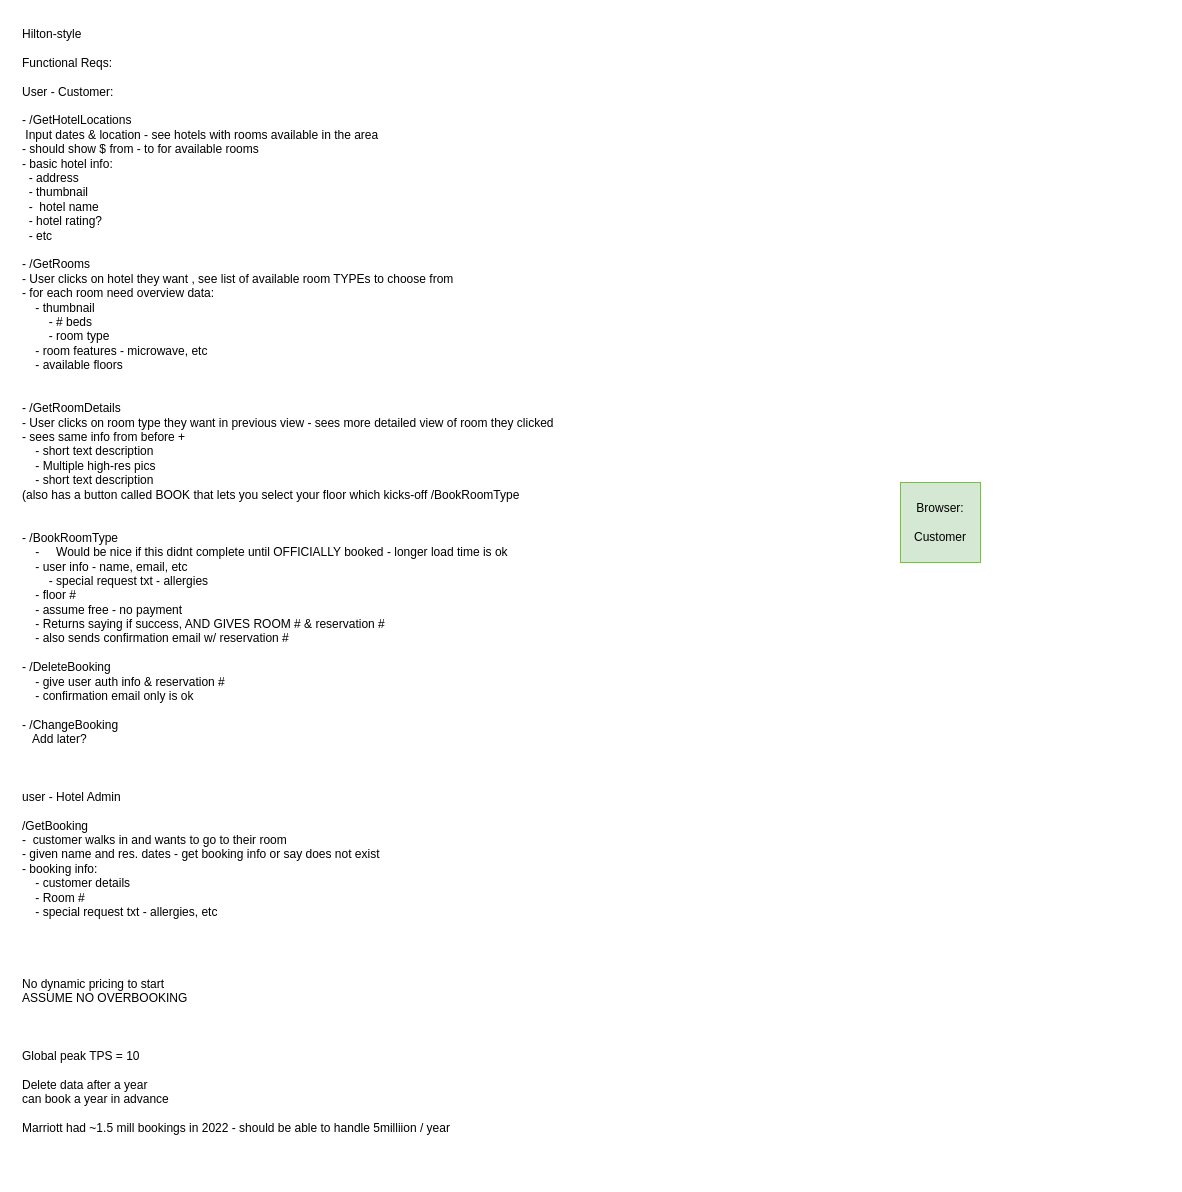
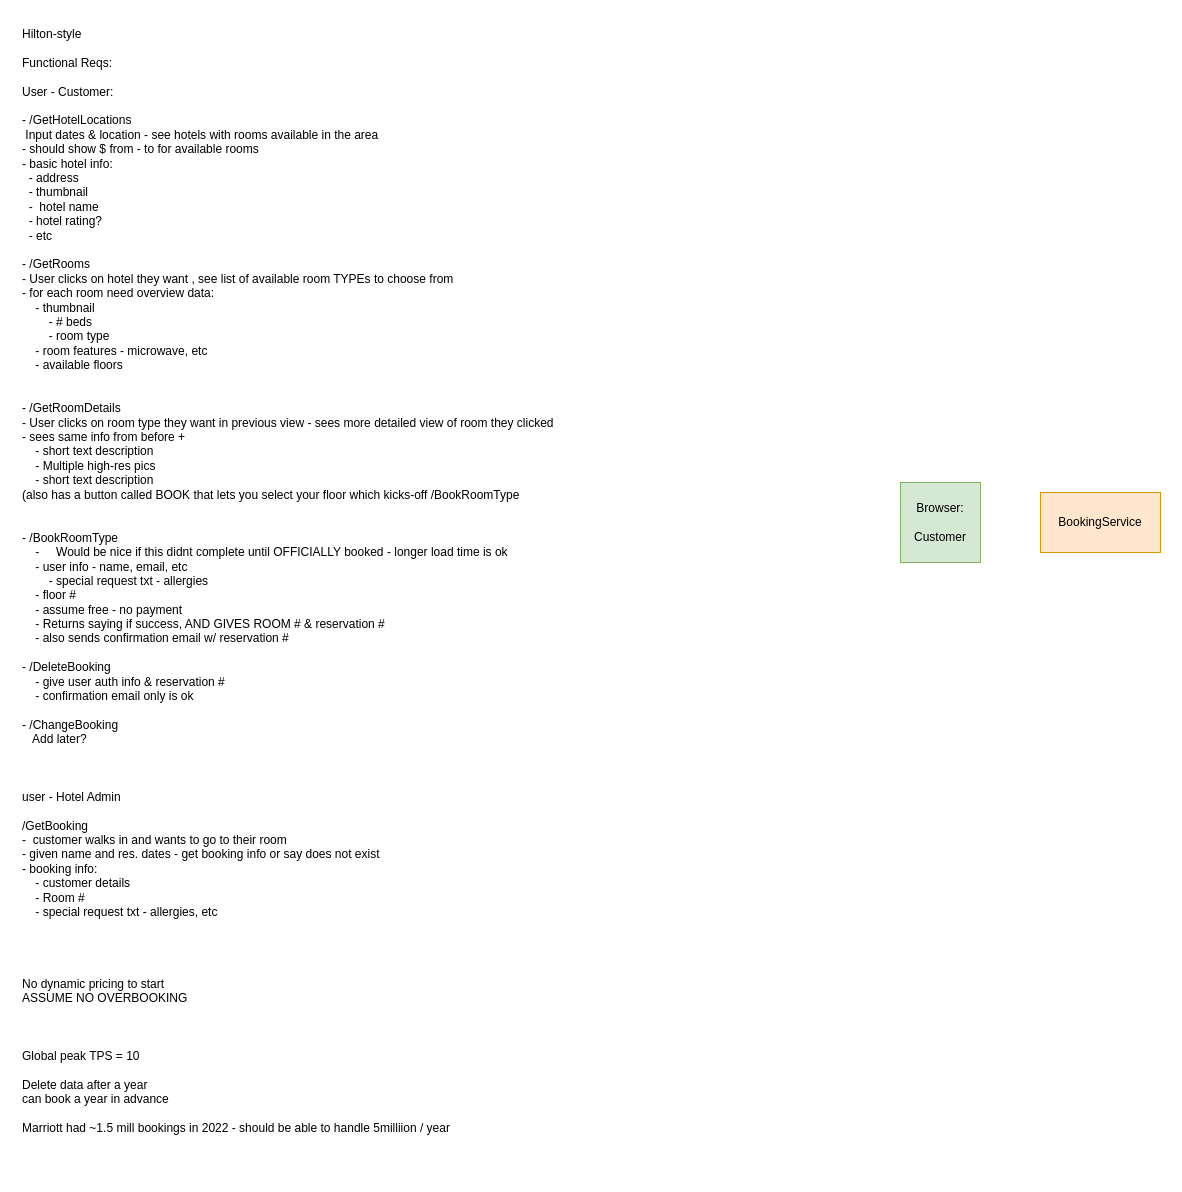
node "BookingService": added
